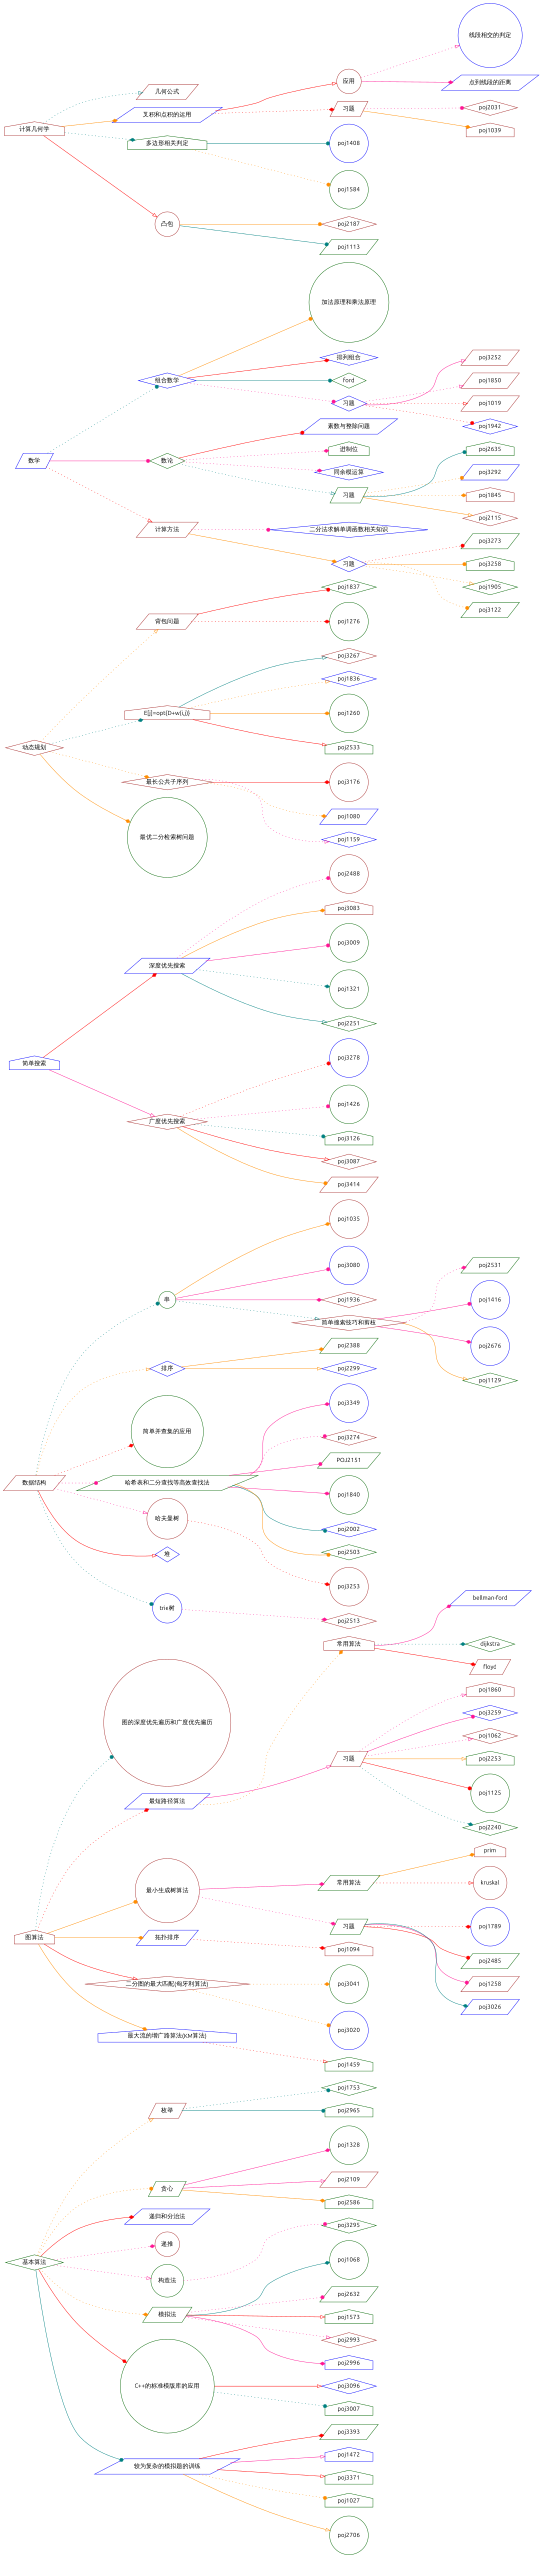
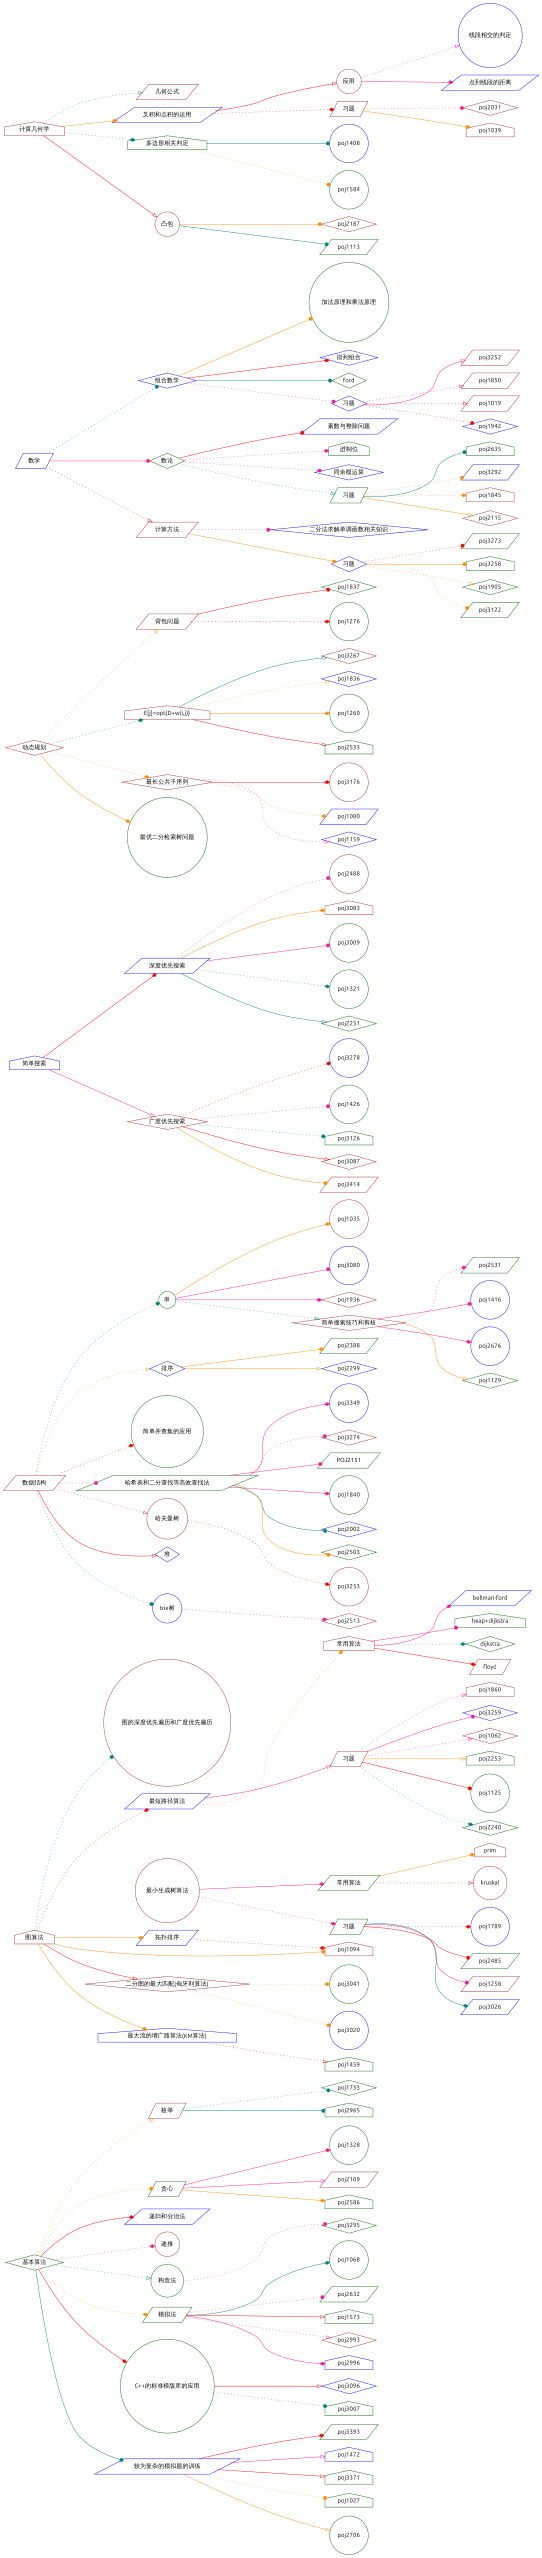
node "heap+dijkstra": added
edge "图算法" -> "最小生成树算法": now "图算法" -> "poj1094"
edge "基本算法" -> "构造法": color deeppink -> teal
